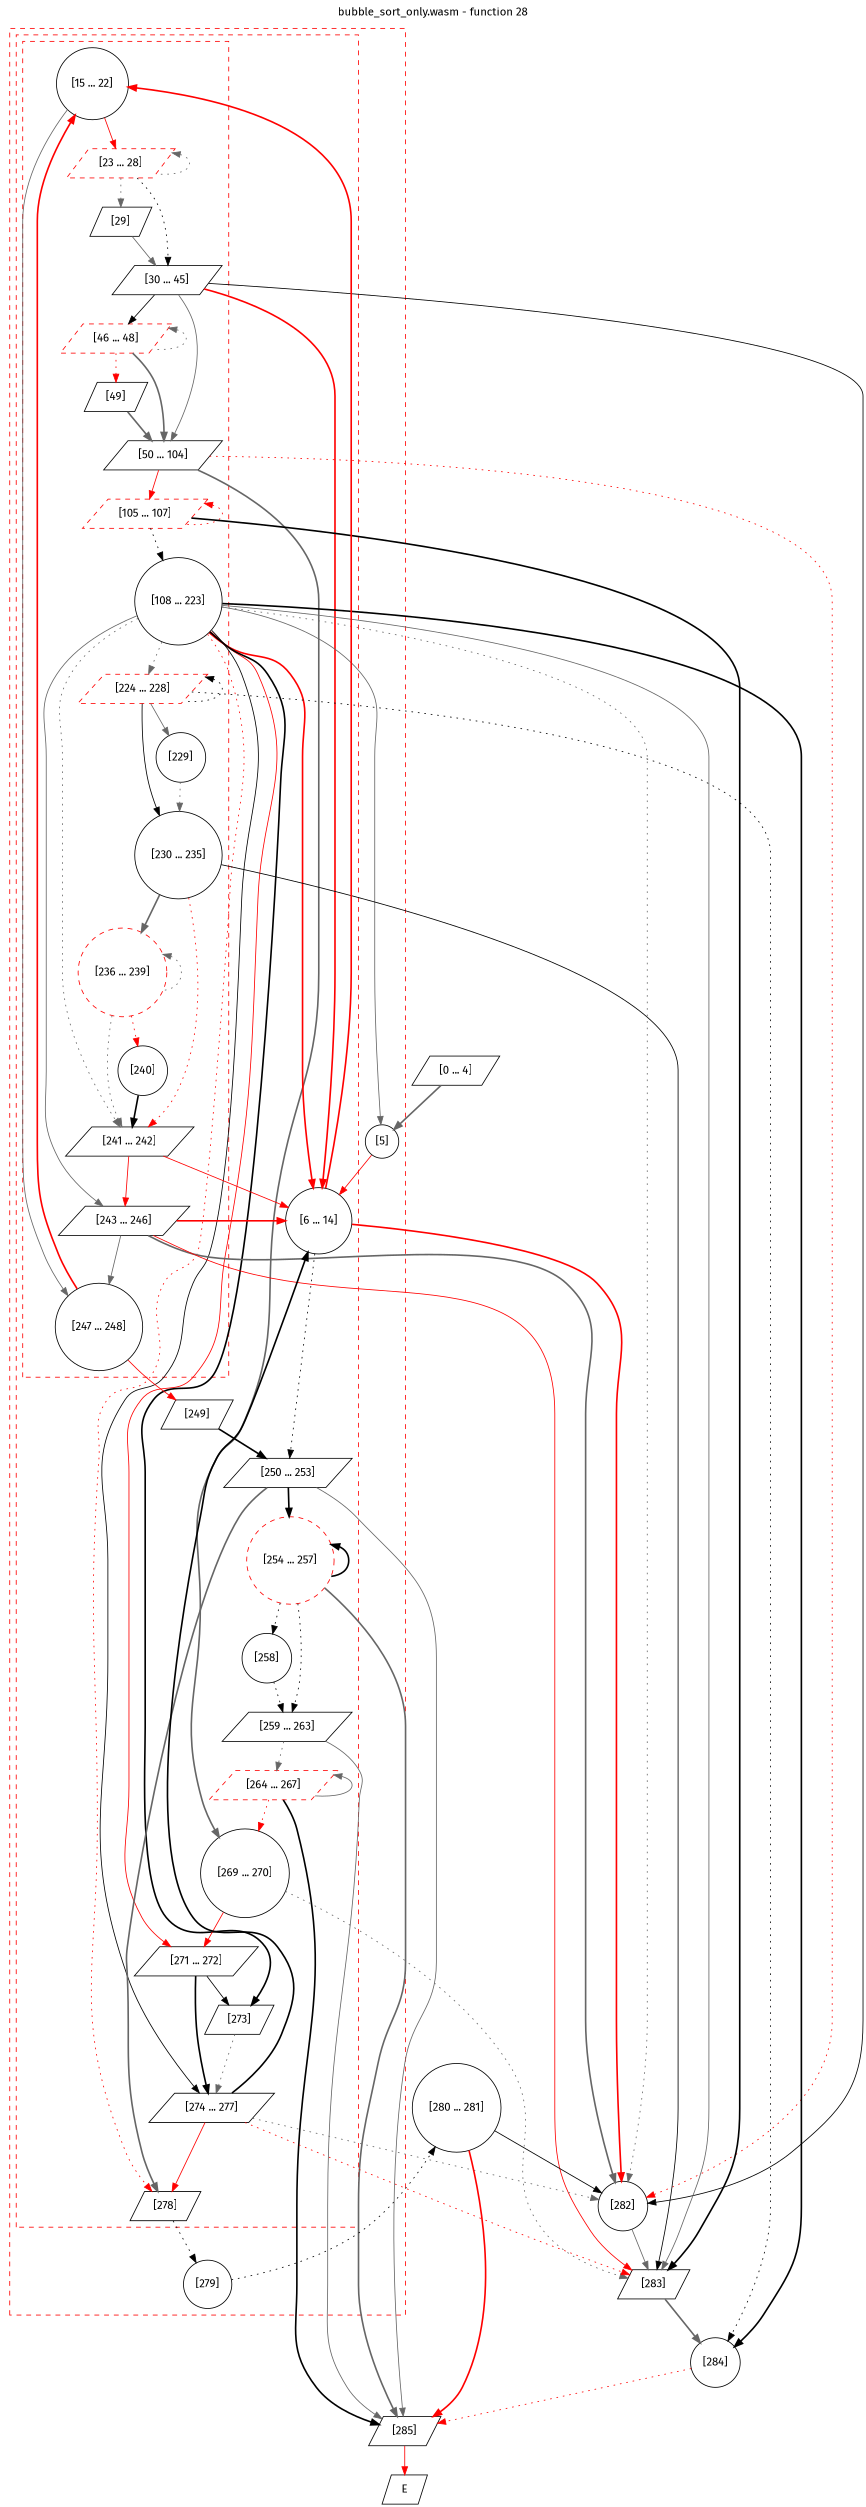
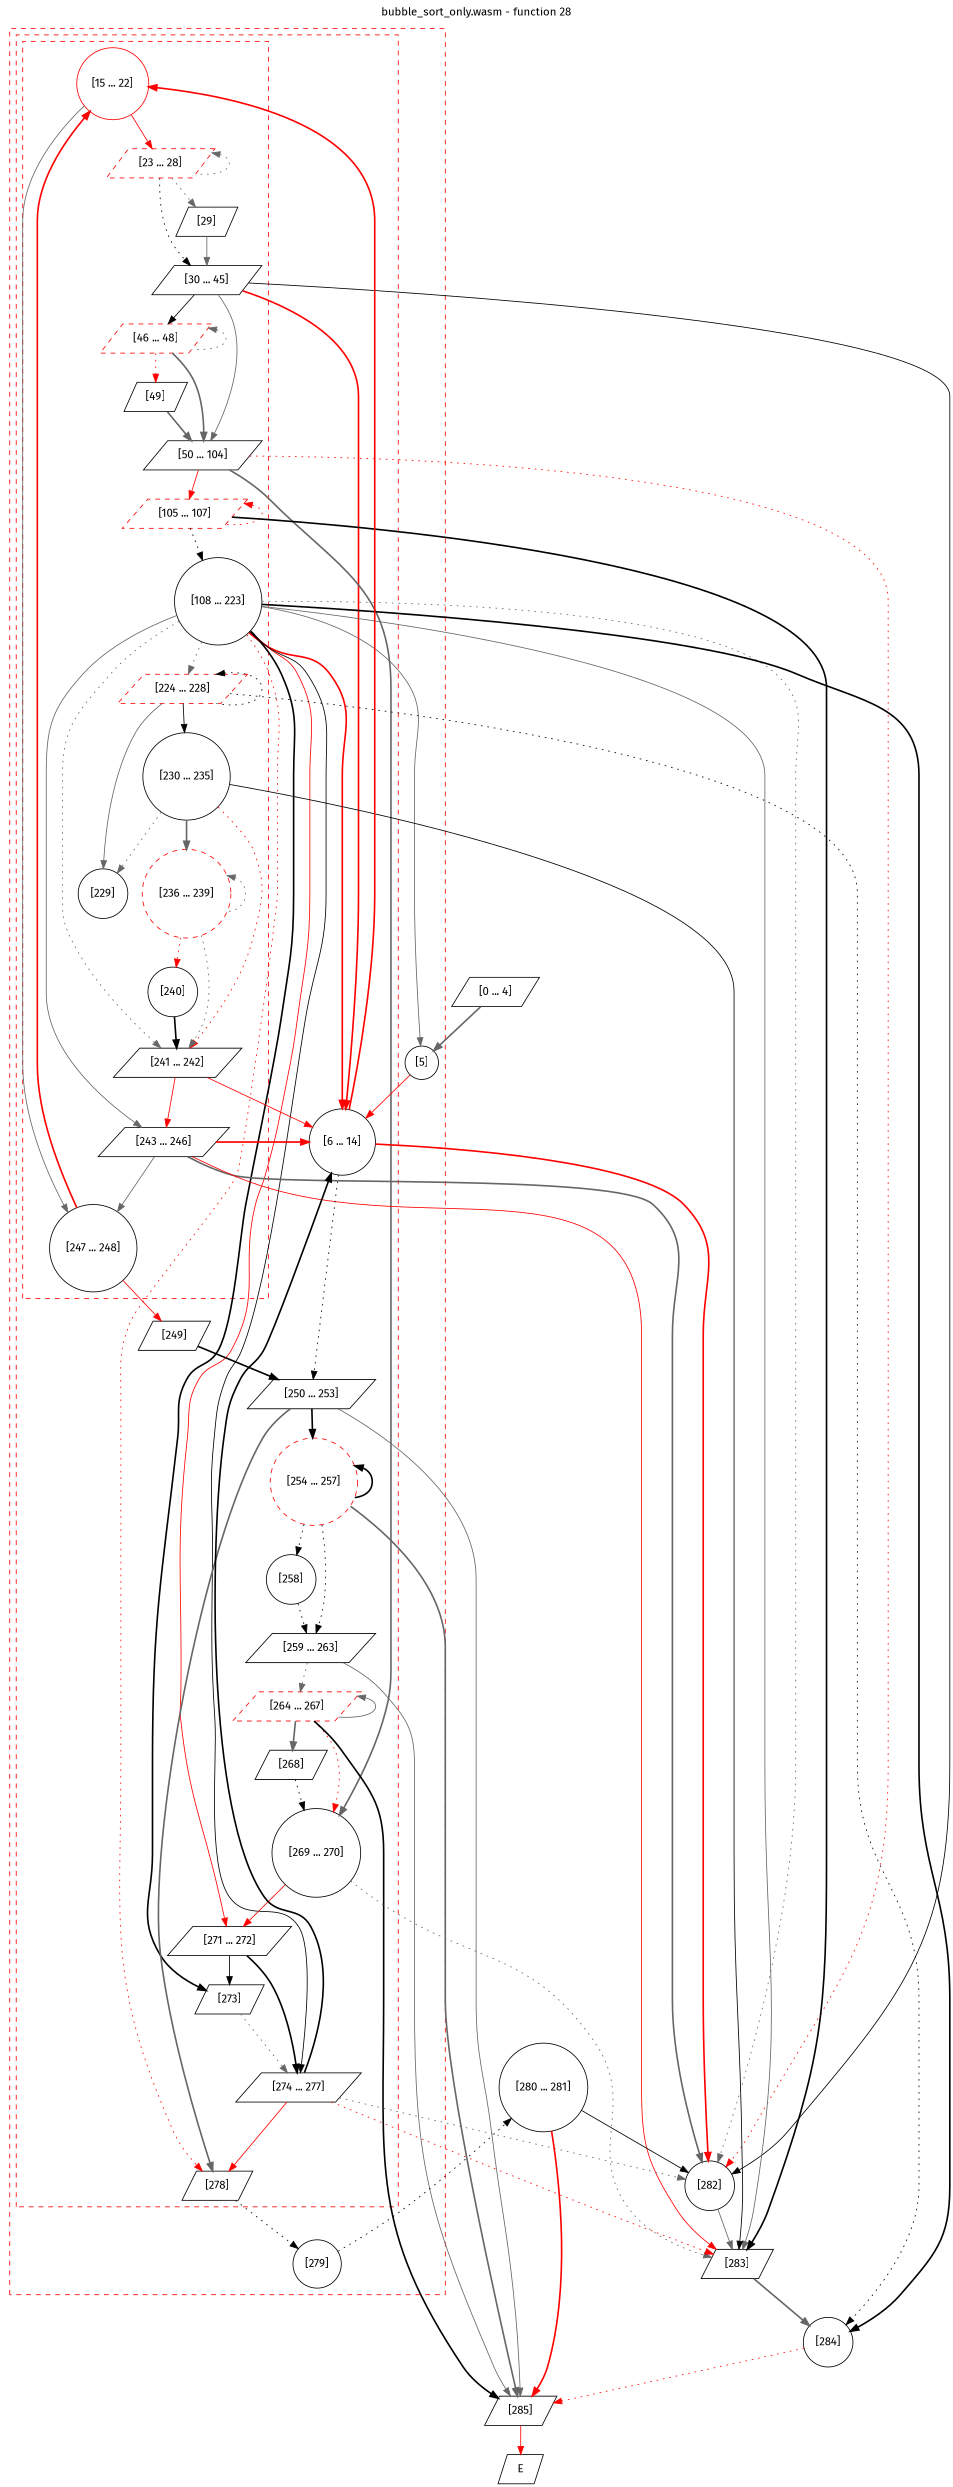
node "[15 ... 22]": color black -> red
edge "[229]" -> "[230 ... 235]": reversed
node "[268]": added
